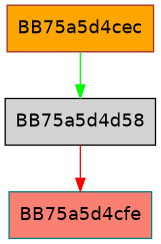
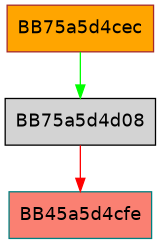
node "BB75a5d4d58": label "BB75a5d4d58" -> "BB75a5d4d08"
node "BB75a5d4cfe": label "BB75a5d4cfe" -> "BB45a5d4cfe"
